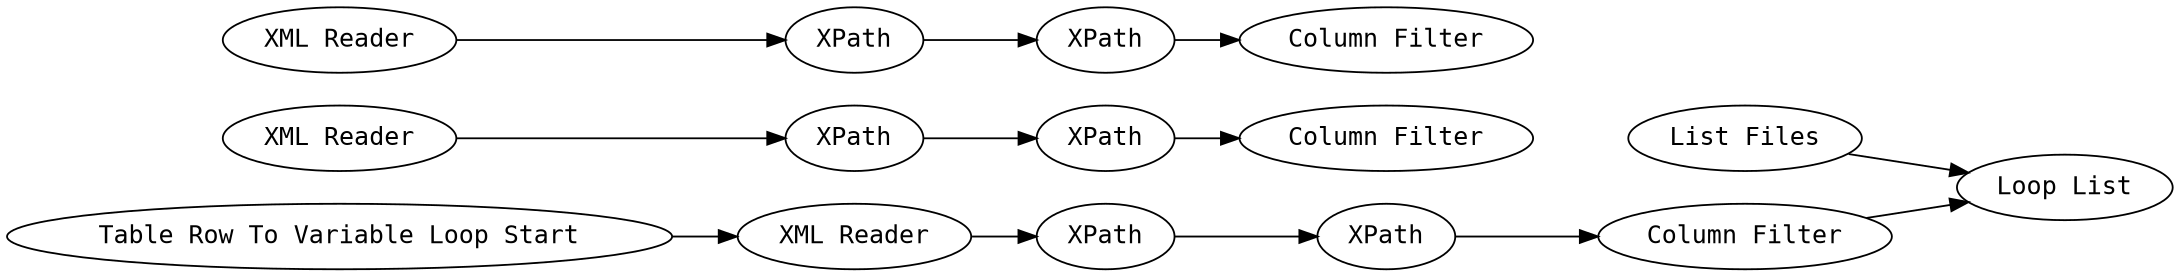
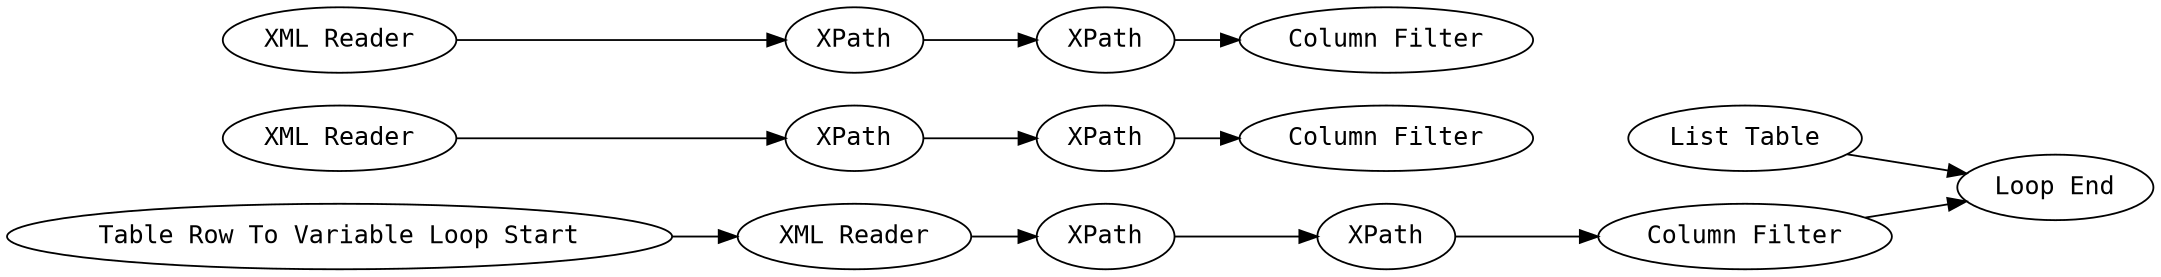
node "List Files": label "List Files" -> "List Table"
node "Loop List": label "Loop List" -> "Loop End"
